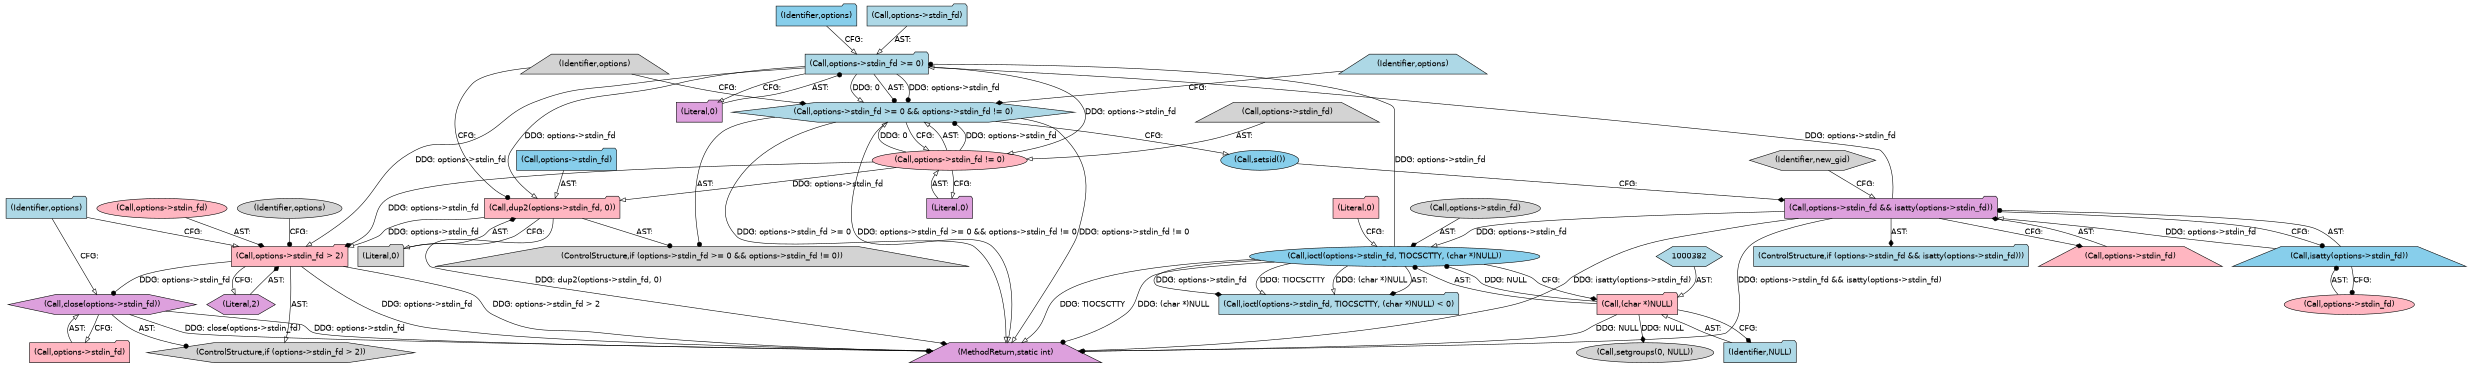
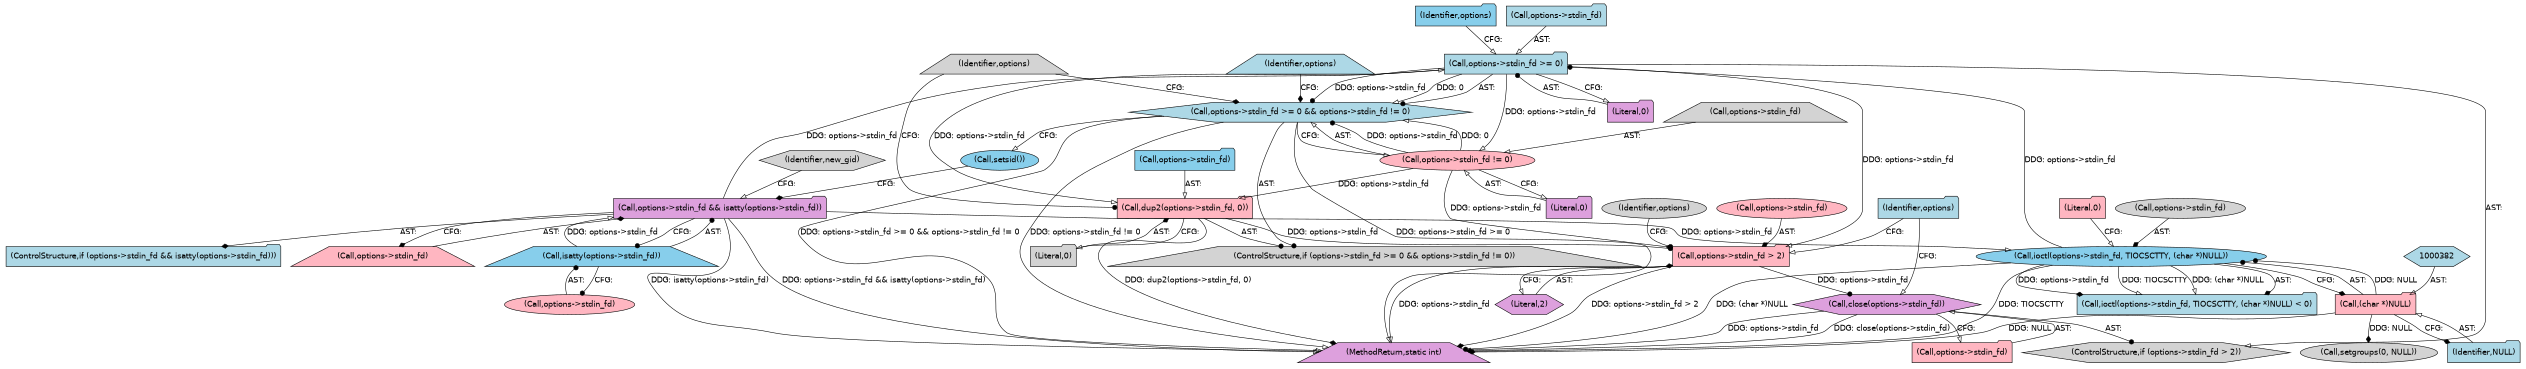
edge "(Call,dup2(options->stdin_fd, 0))" -> "(Call,options->stdin_fd > 2)": arrowhead onormal -> dot
edge "(Call,options->stdin_fd > 2)" -> "(ControlStructure,if (options->stdin_fd > 2))": now "(Call,options->stdin_fd >= 0)" -> "(ControlStructure,if (options->stdin_fd > 2))"
